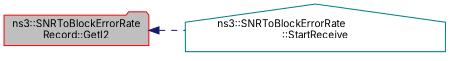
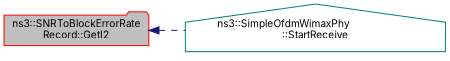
node "ns3::SNRToBlockErrorRate ::StartReceive": label "ns3::SNRToBlockErrorRate ::StartReceive" -> "ns3::SimpleOfdmWimaxPhy ::StartReceive"
